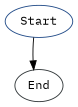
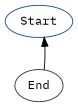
edge "Start" -> "End": reversed
